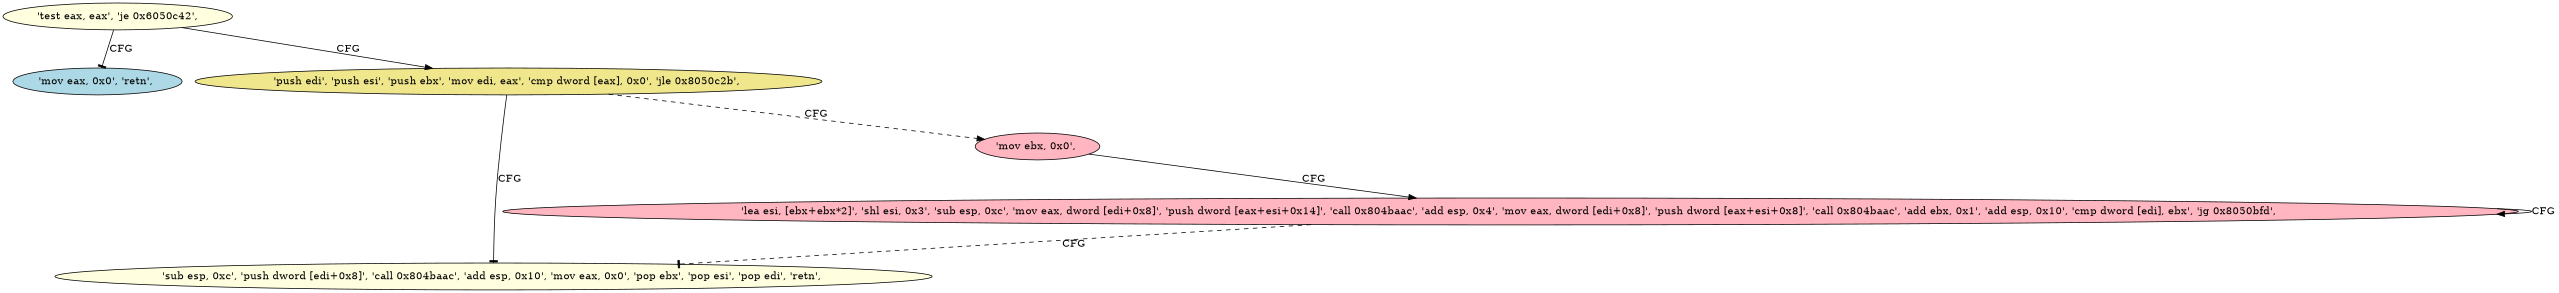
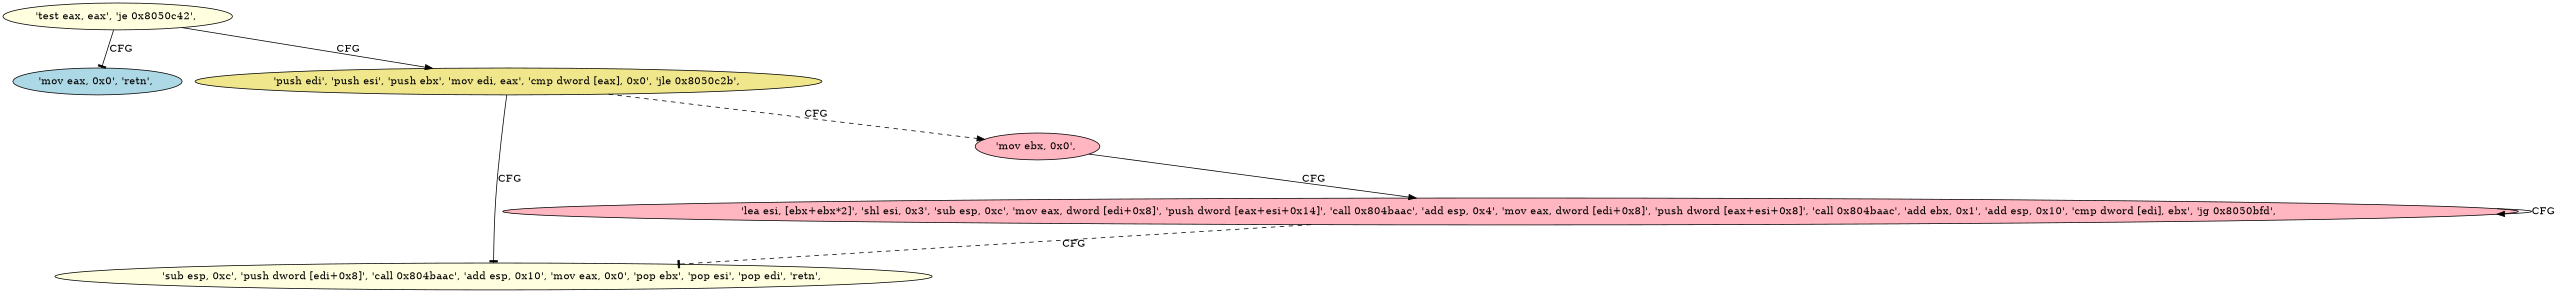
node "'test eax, eax', 'je 0x6050c42',": label "'test eax, eax', 'je 0x6050c42'," -> "'test eax, eax', 'je 0x8050c42',"
